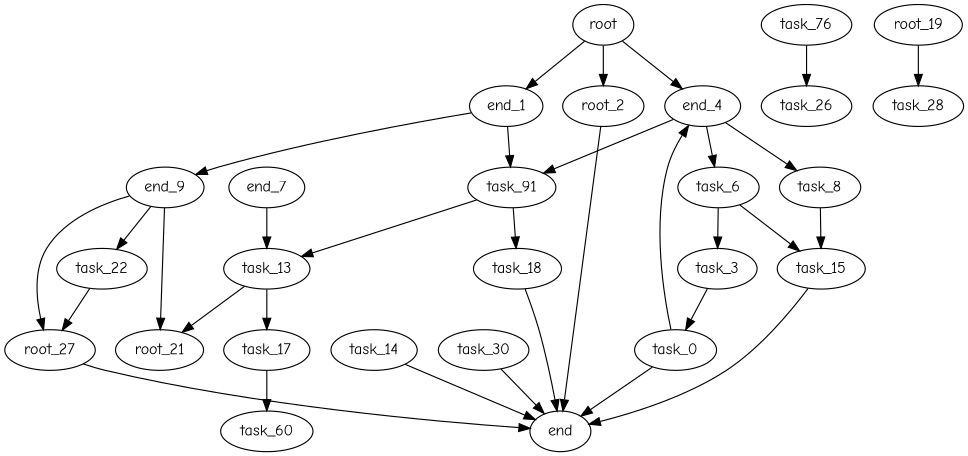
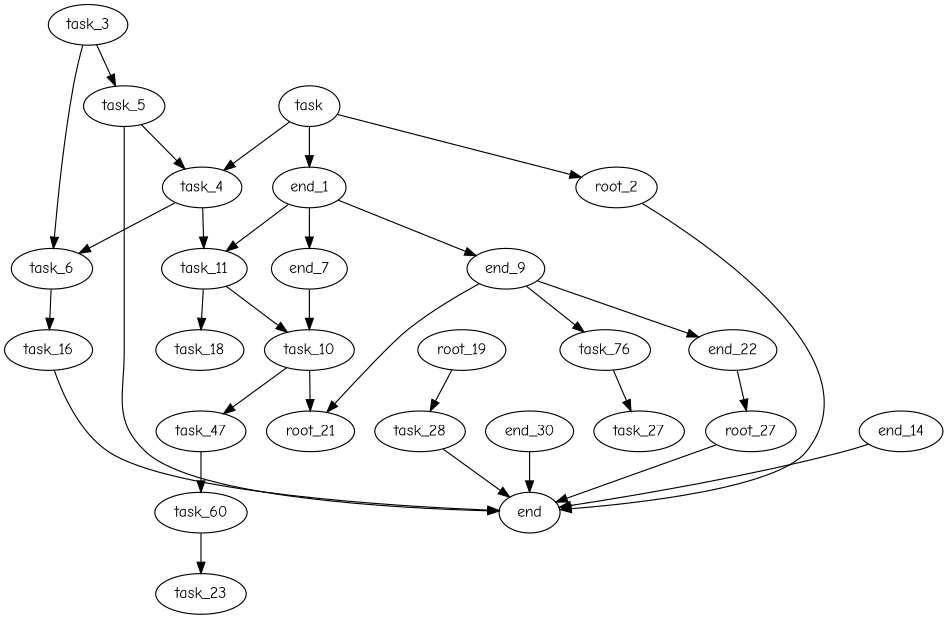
node "root": label "root" -> "task"
node "end_4": label "end_4" -> "task_4"
node "task_26": label "task_26" -> "task_27"
node "task_91": label "task_91" -> "task_11"
node "task_8": removed
edge "end_1" -> "end_7": added
edge "task_6" -> "task_3": reversed
edge "end_9" -> "root_27": now "end_9" -> "task_76"
node "task_22": label "task_22" -> "end_22"
node "task_13": label "task_13" -> "task_10"
node "task_15": label "task_15" -> "task_16"
edge "task_18" -> "end": now "task_28" -> "end"
node "task_17": label "task_17" -> "task_47"
node "task_14": label "task_14" -> "end_14"
node "task_30": label "task_30" -> "end_30"
node "task_0": label "task_0" -> "task_5"
node "task_23": added
